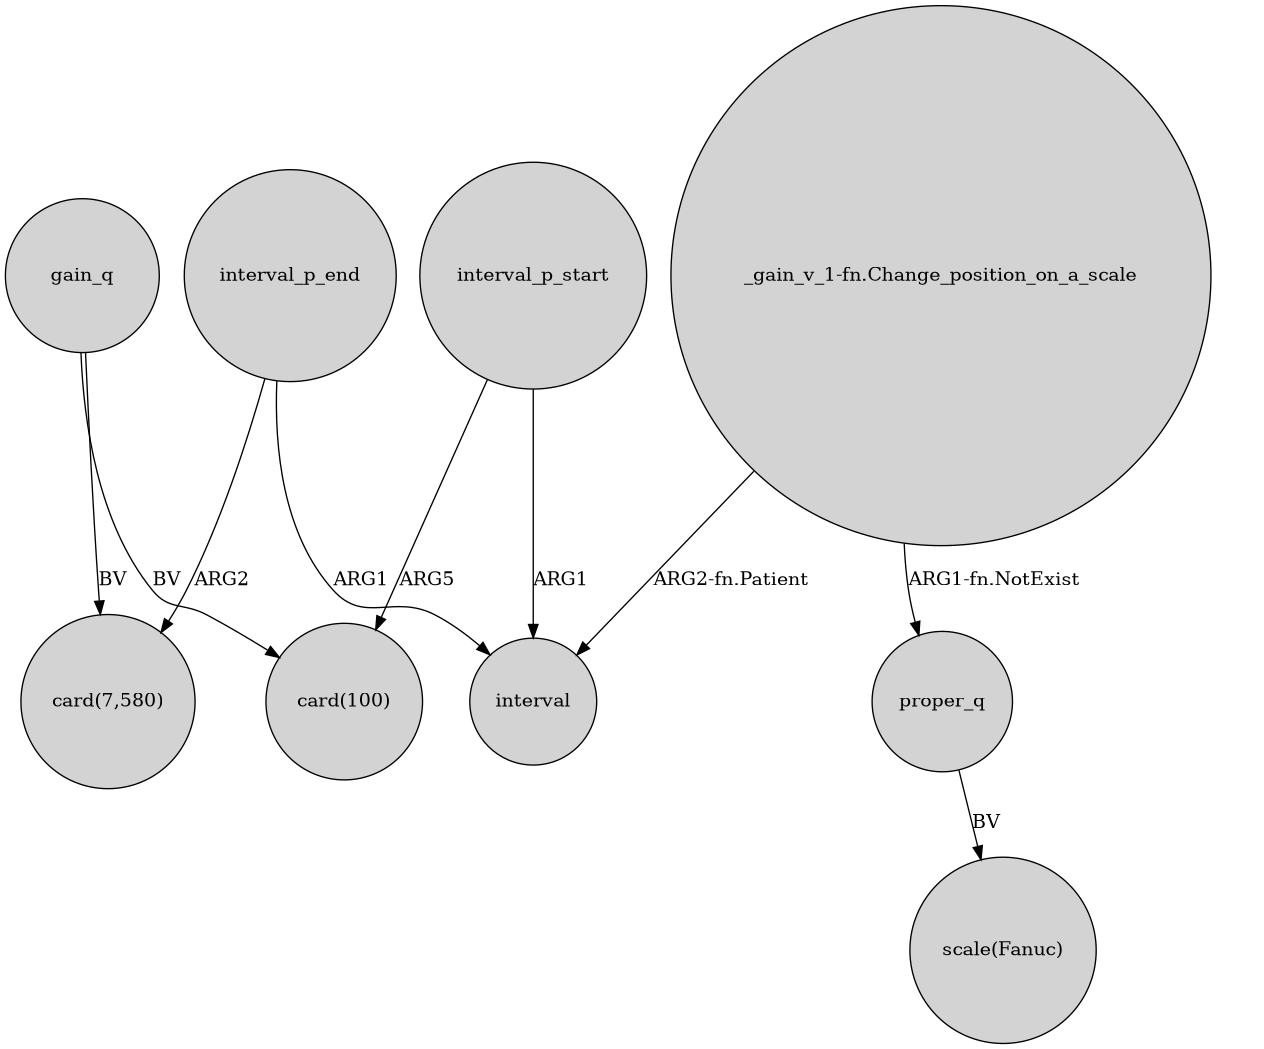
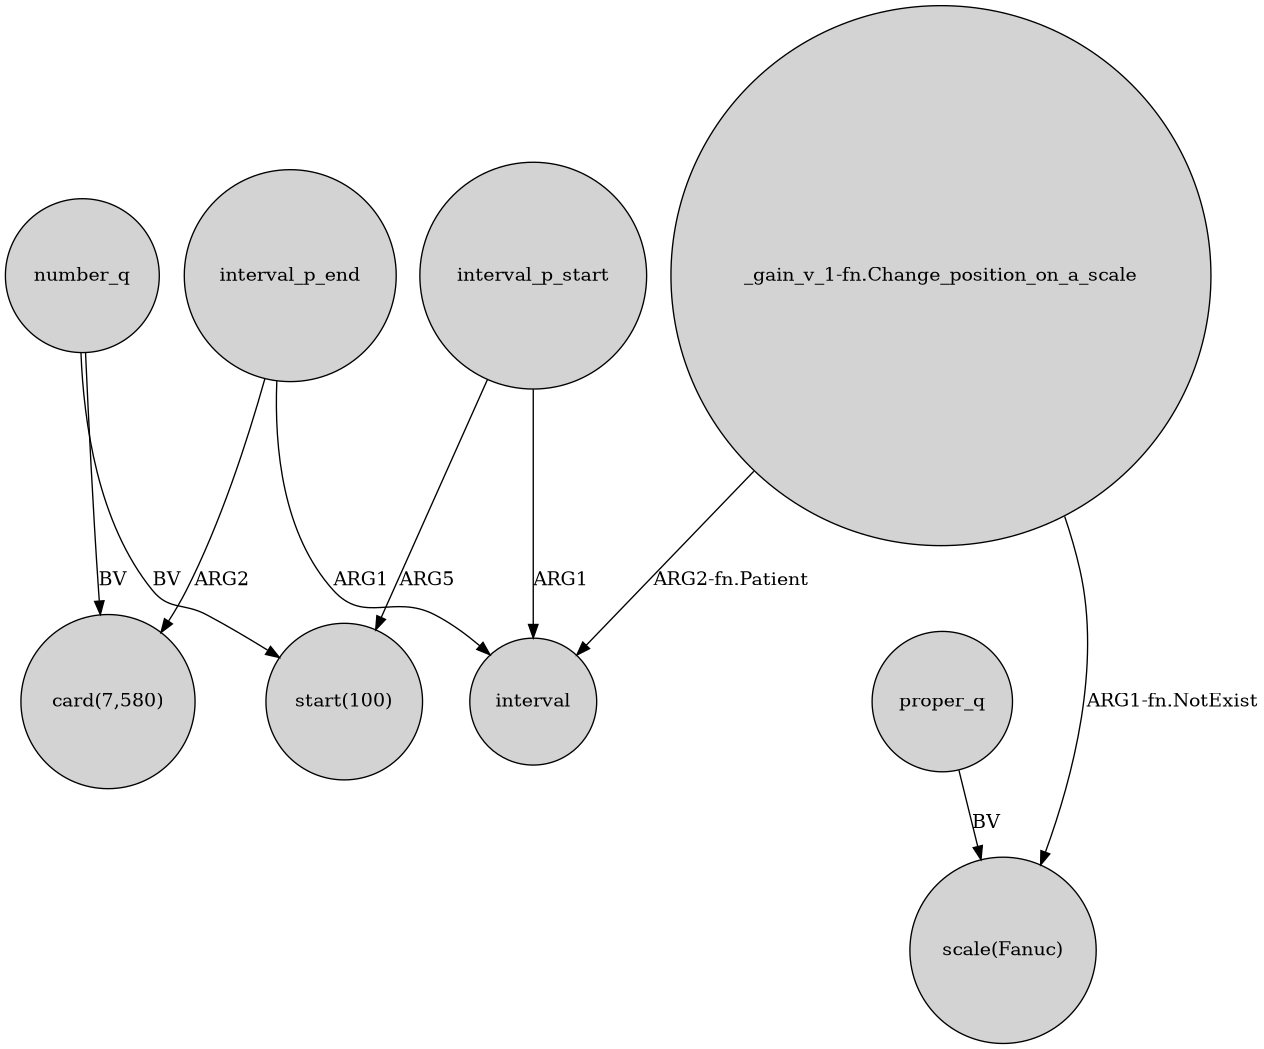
node "gain_q": label "gain_q" -> "number_q"
edge "_gain_v_1-fn.Change_position_on_a_scale" -> "proper_q": now "_gain_v_1-fn.Change_position_on_a_scale" -> "scale(Fanuc)"
node "card(100)": label "card(100)" -> "start(100)"
